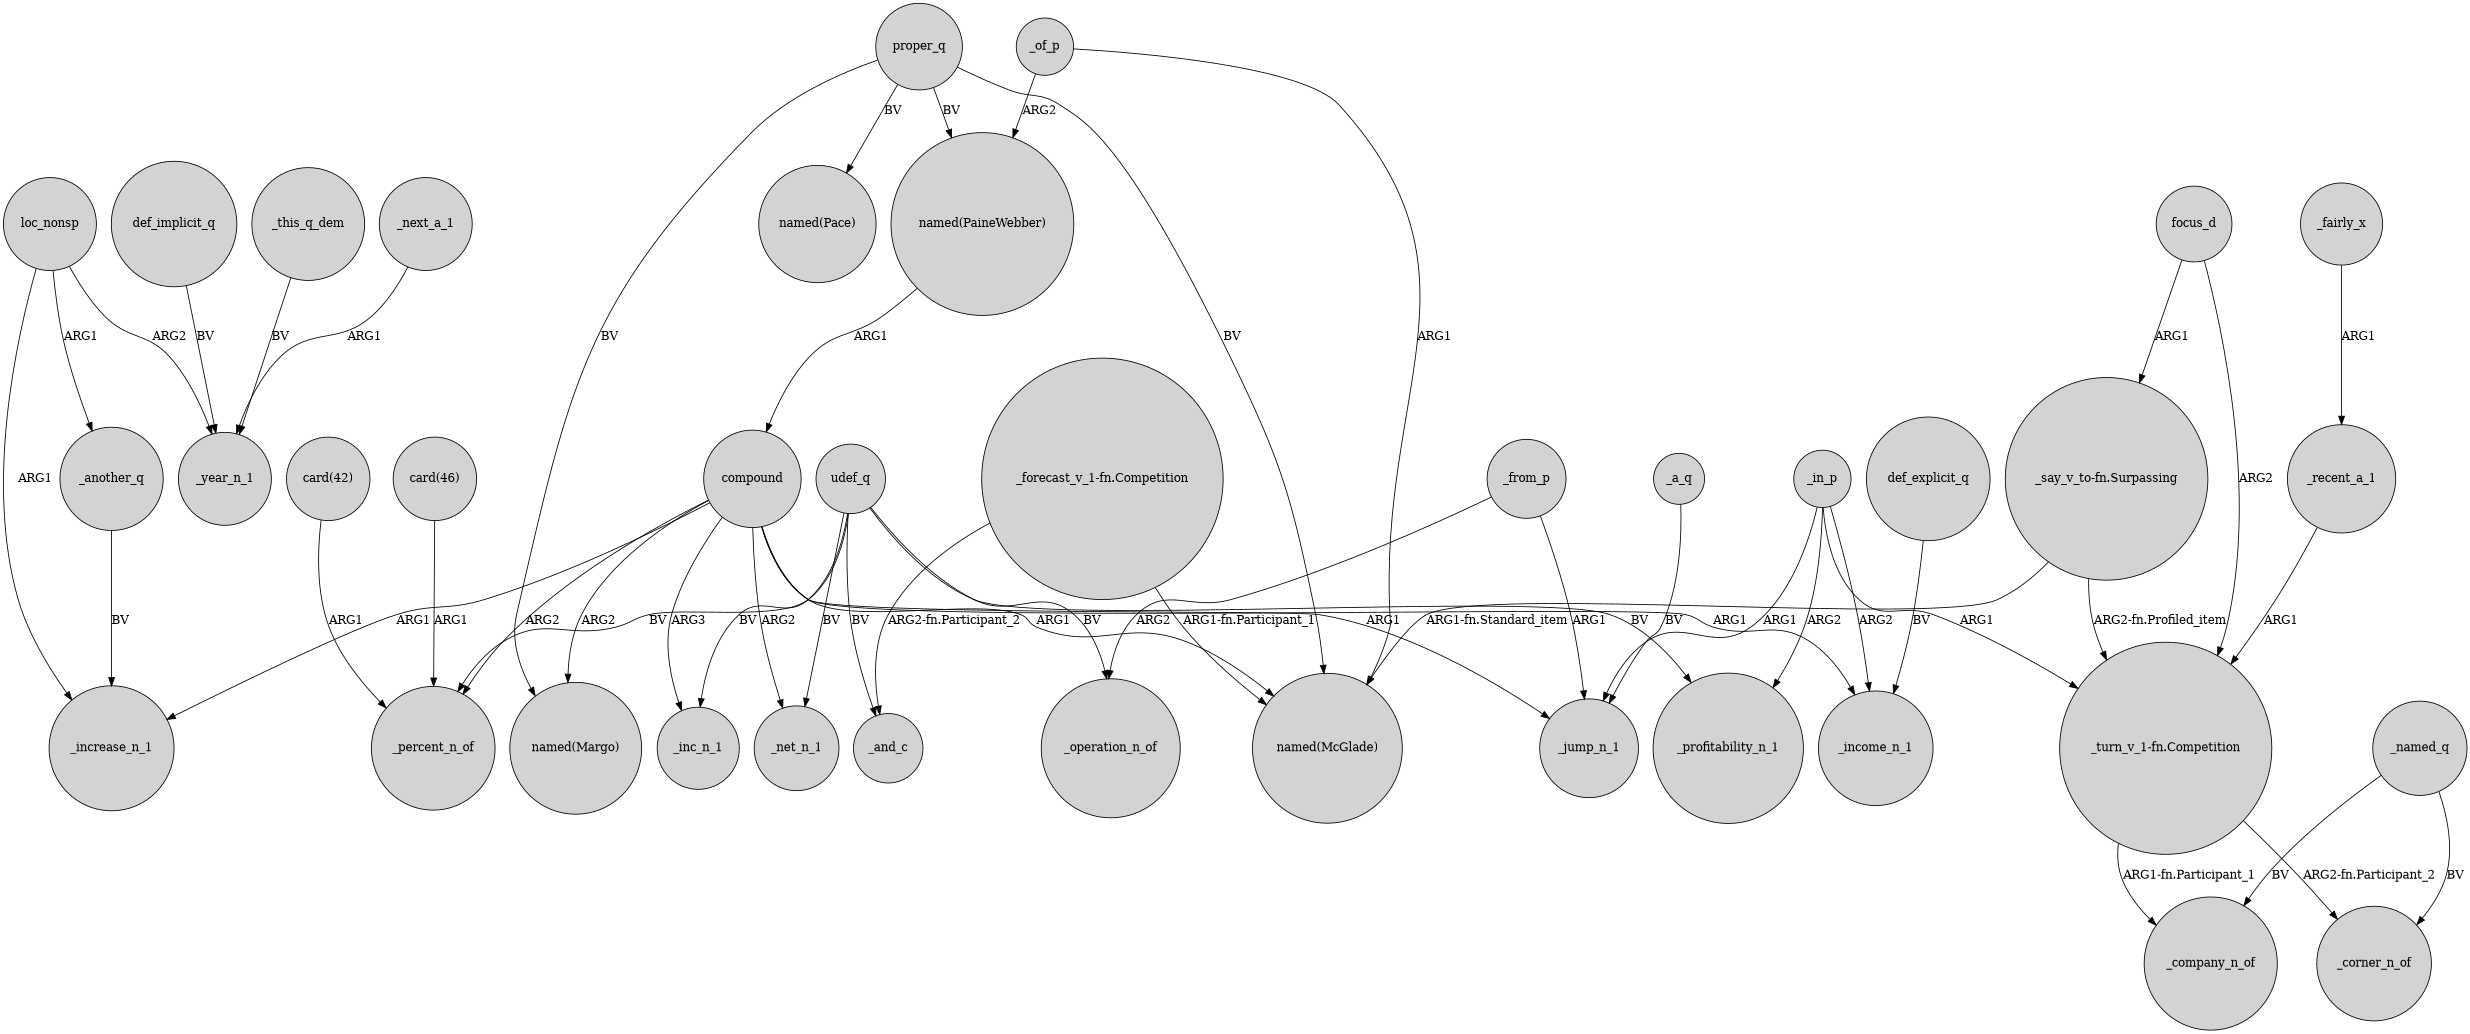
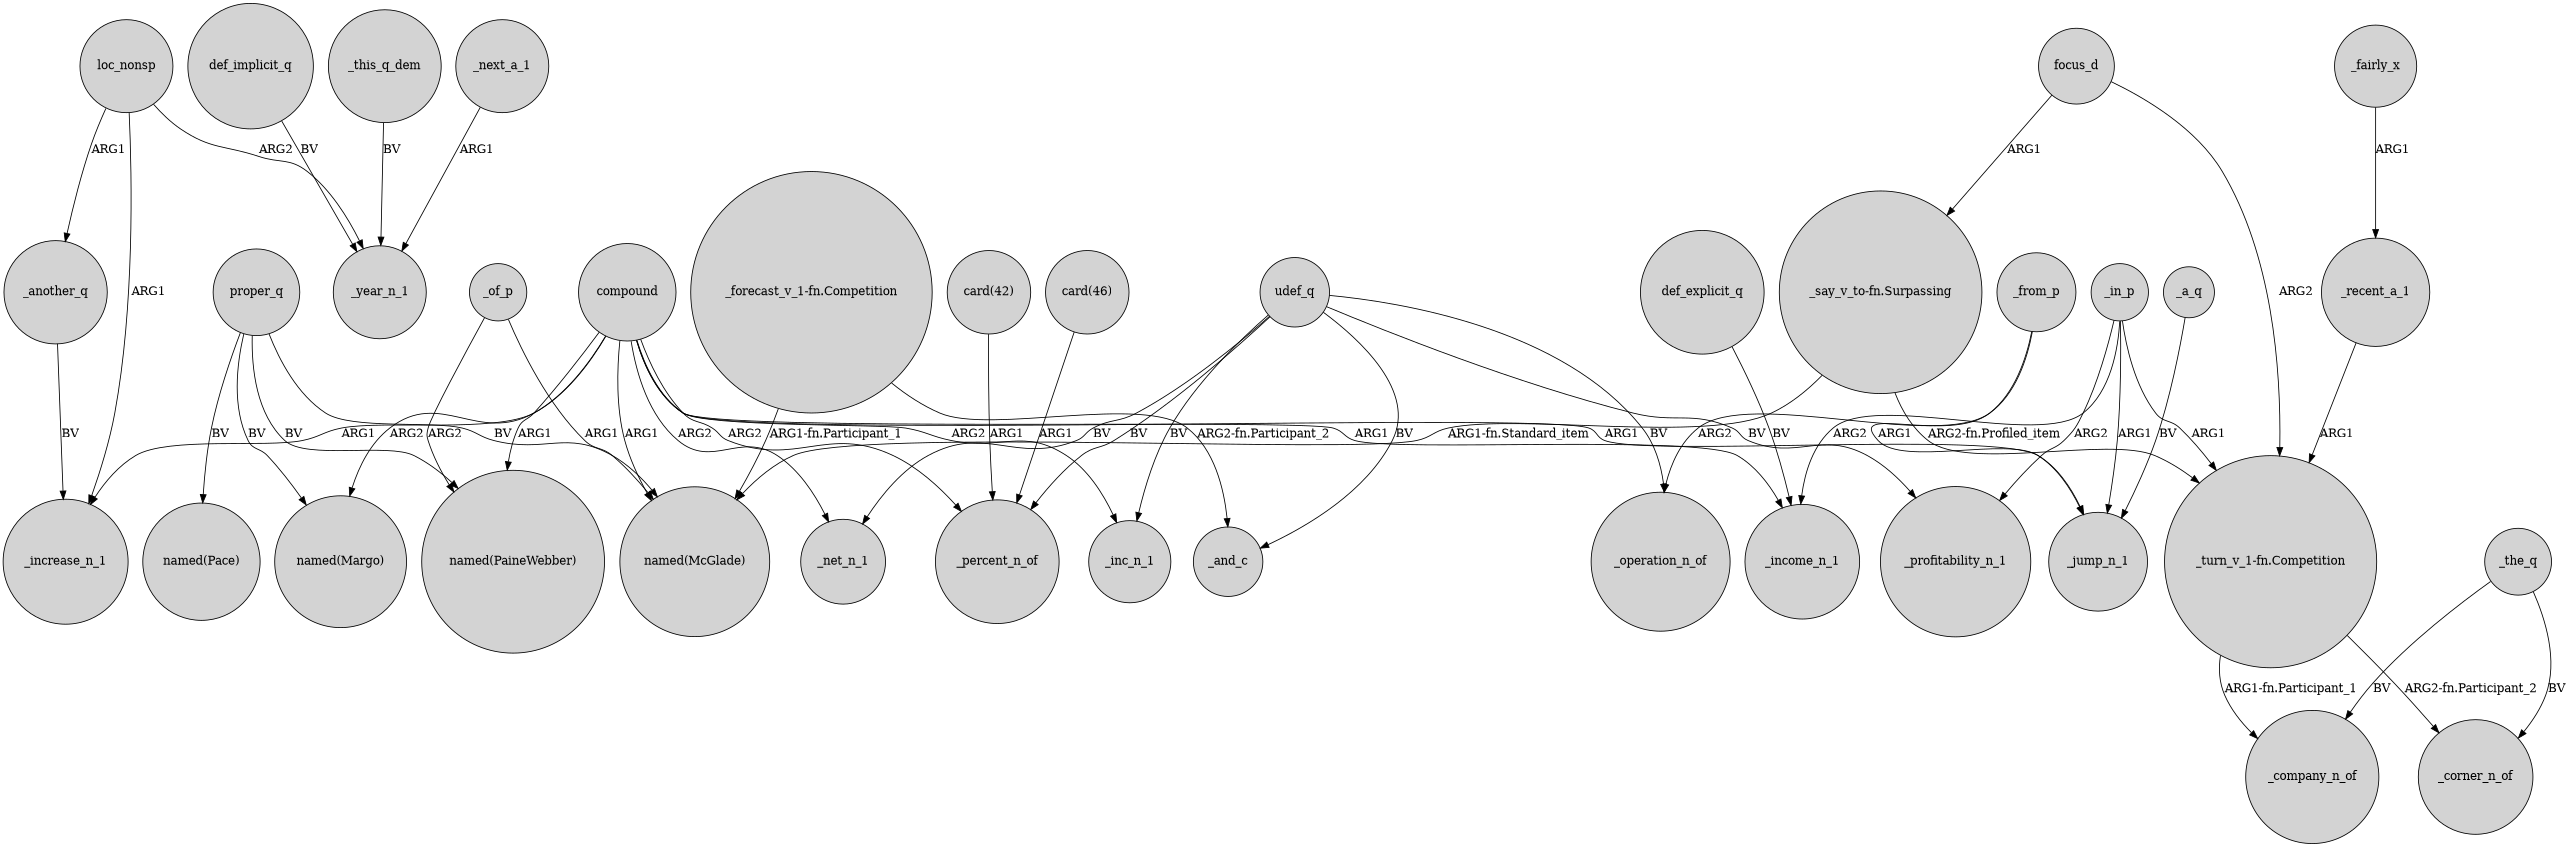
edge "named(PaineWebber)" -> "compound": reversed
edge "compound" -> "_inc_n_1": label "ARG3" -> "ARG2"
node "_named_q": label "_named_q" -> "_the_q"
